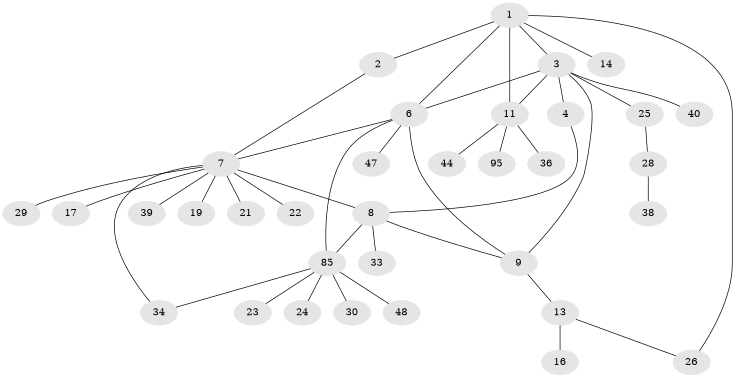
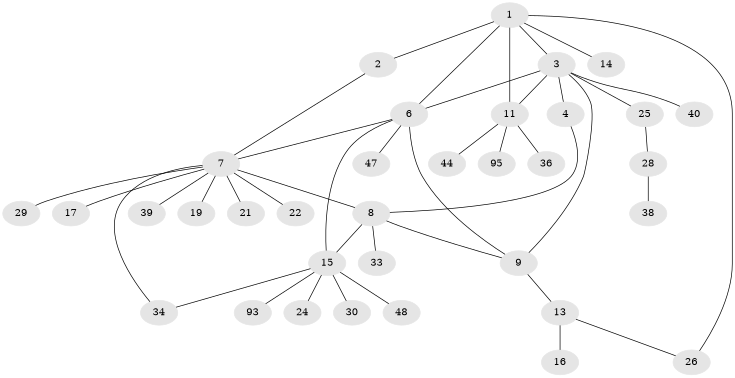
node "85": label "85" -> "15"
node "23": label "23" -> "93"
